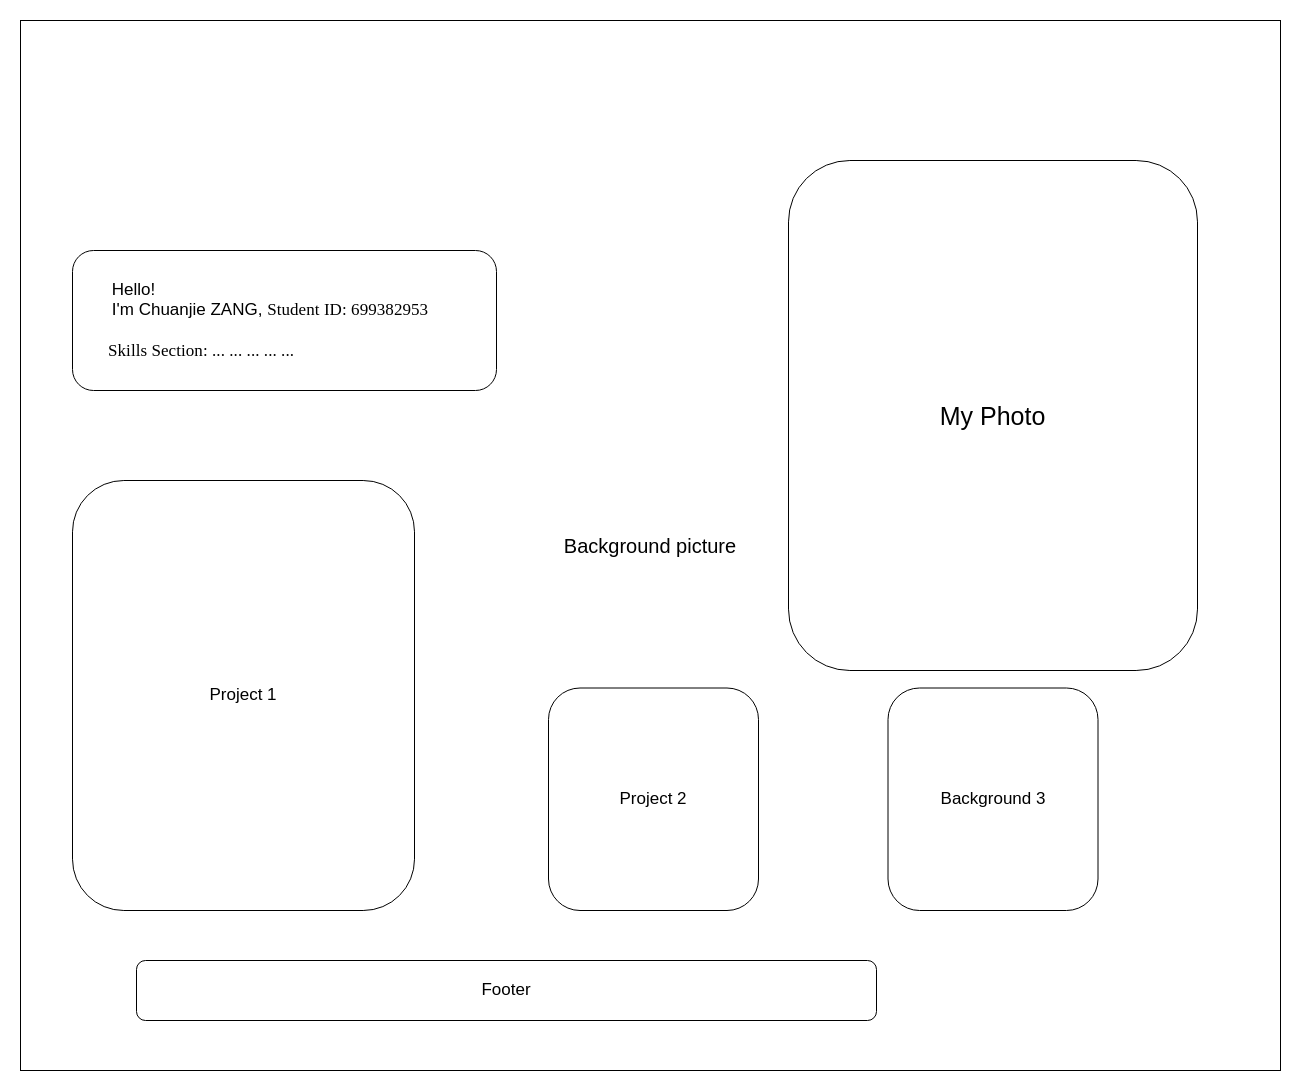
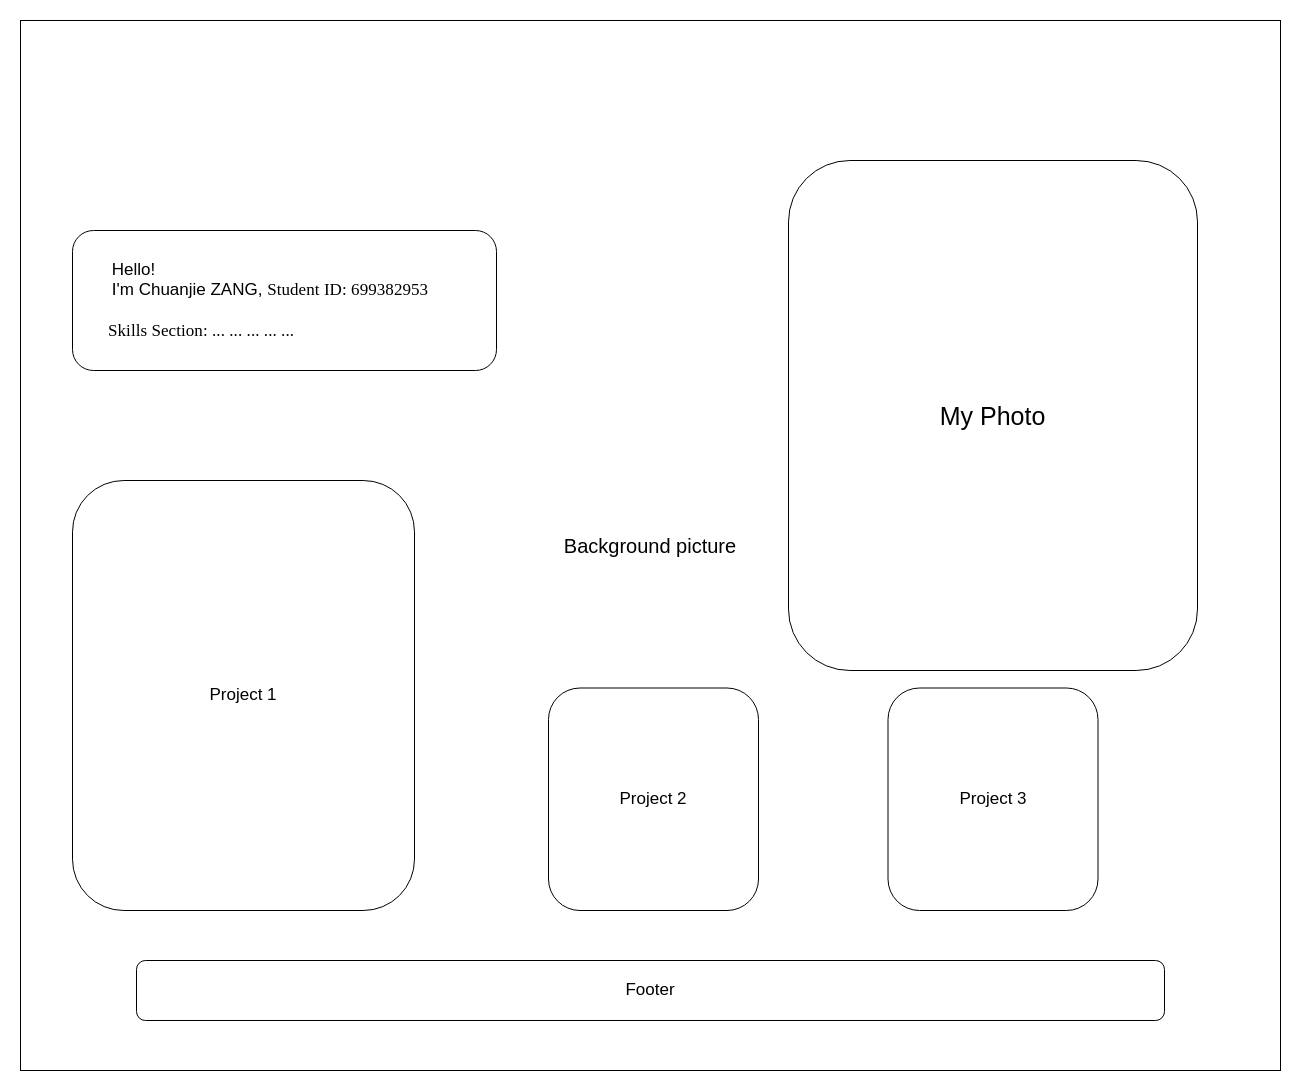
node "Hello! I'm Chuanjie ZANG, Student ID: 699382953 Skills Section: ... ... ... ... ...": moved (285, 321) -> (285, 301)
node "Background 3": label "Background 3" -> "Project 3"
node "Footer": size 740x60 -> 1028x60
